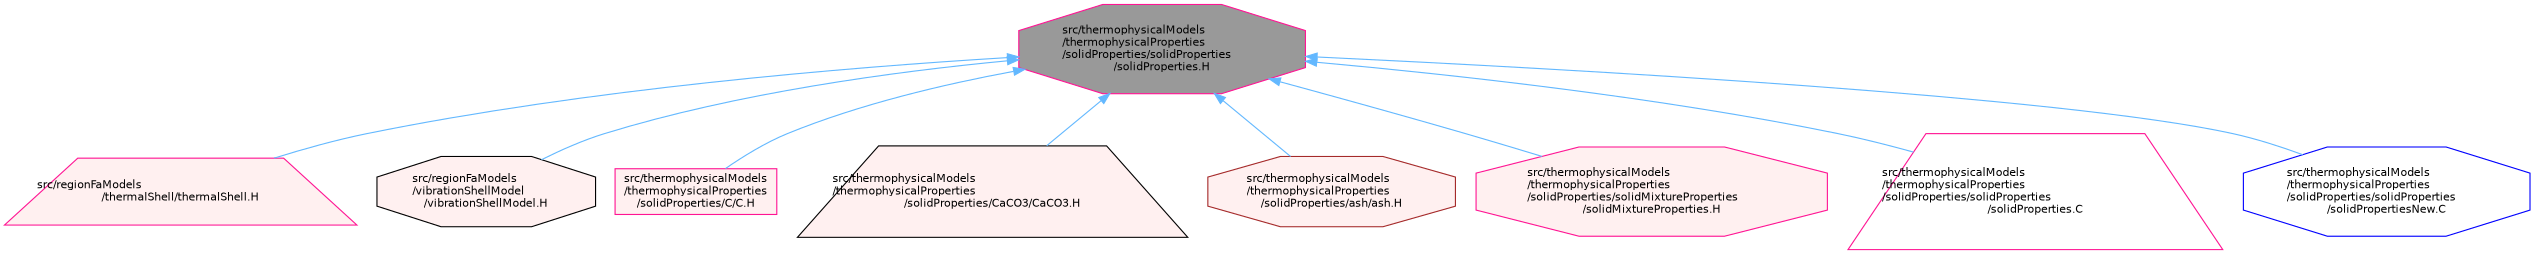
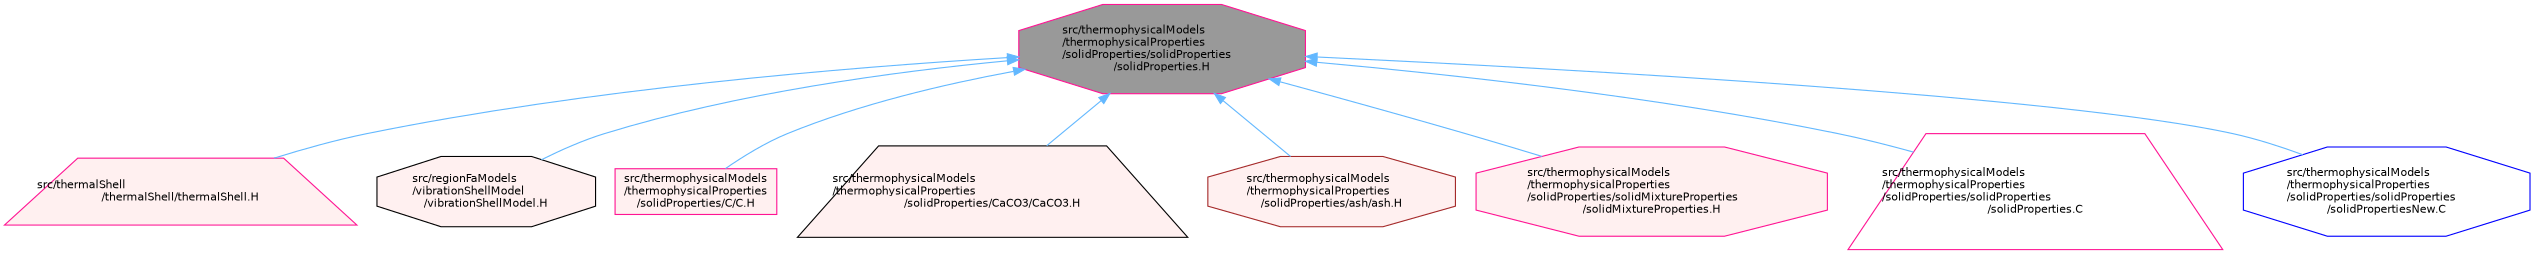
node "src/regionFaModels /thermalShell/thermalShell.H": label "src/regionFaModels /thermalShell/thermalShell.H" -> "src/thermalShell /thermalShell/thermalShell.H"
